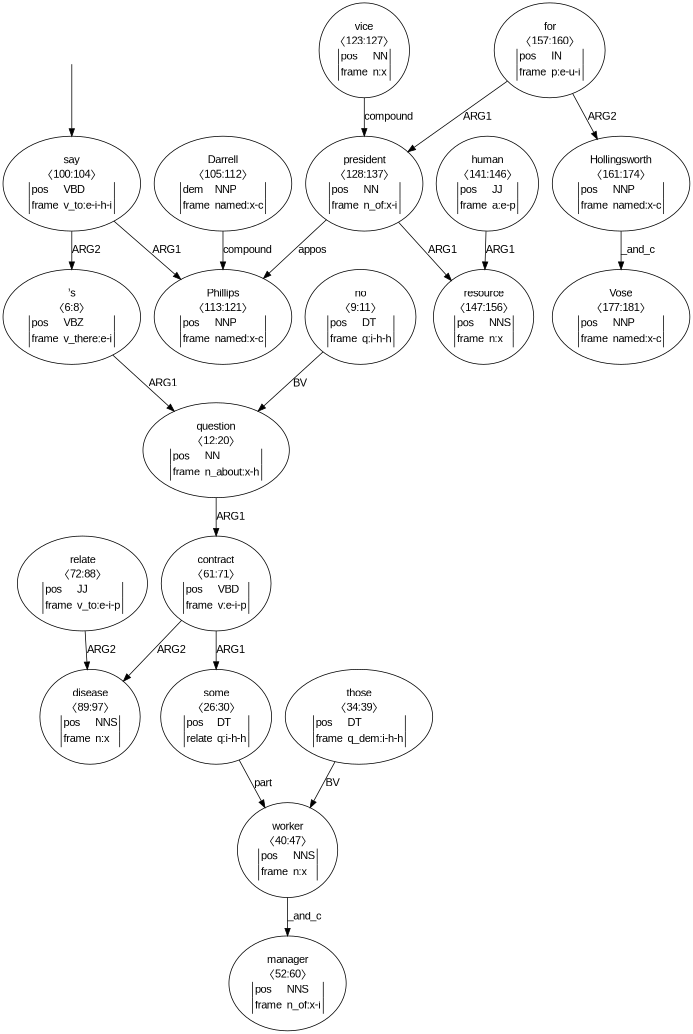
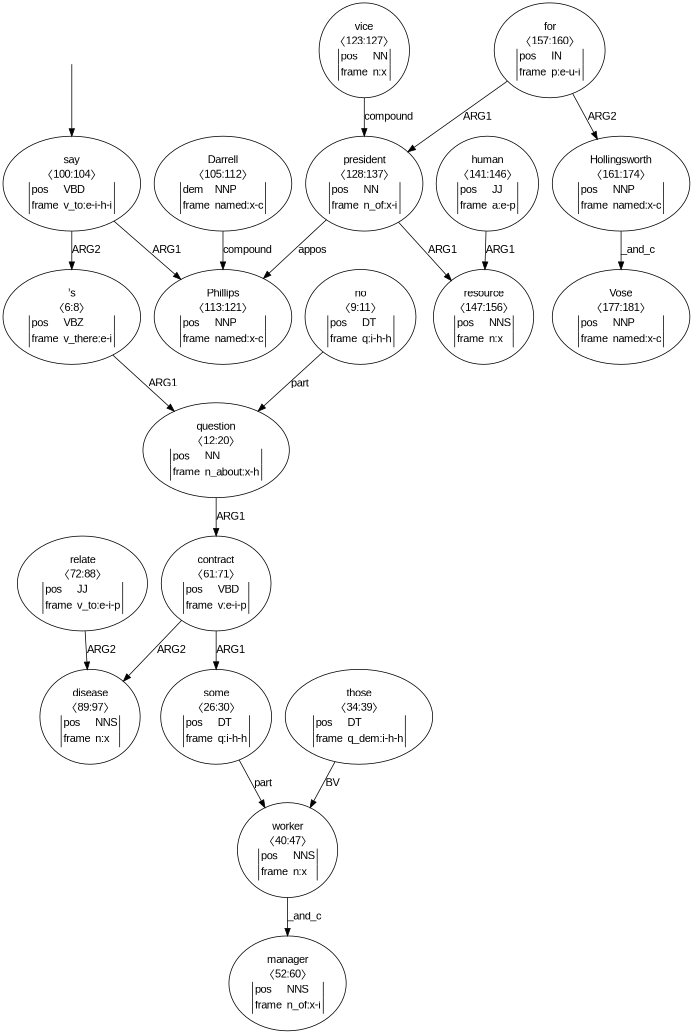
edge "no" -> "question": label "BV" -> "part"
node "some": text "relate" -> "frame"
